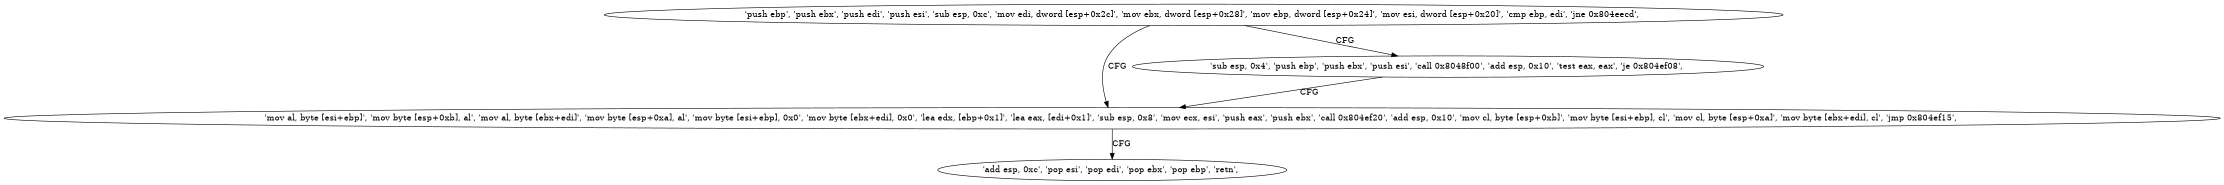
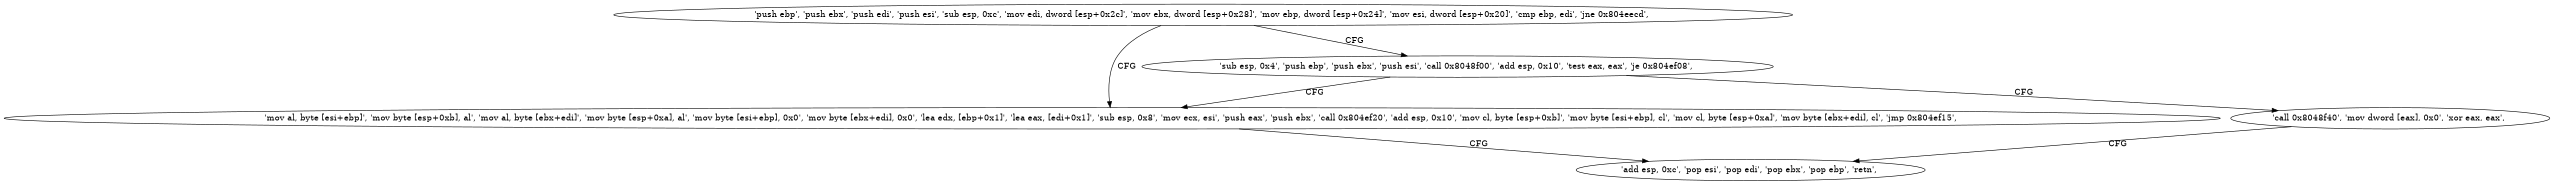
node "'call 0x8048f40', 'mov dword [eax], 0x0', 'xor eax, eax',": added
